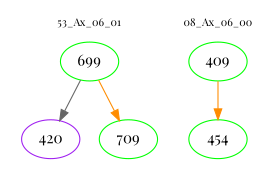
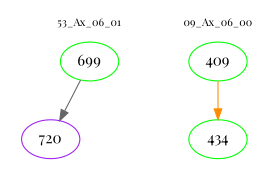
cluster "08_Ax_06_00": label "08_Ax_06_00" -> "09_Ax_06_00"
node "420": label "420" -> "720"
node "709": removed
node "454": label "454" -> "434"
